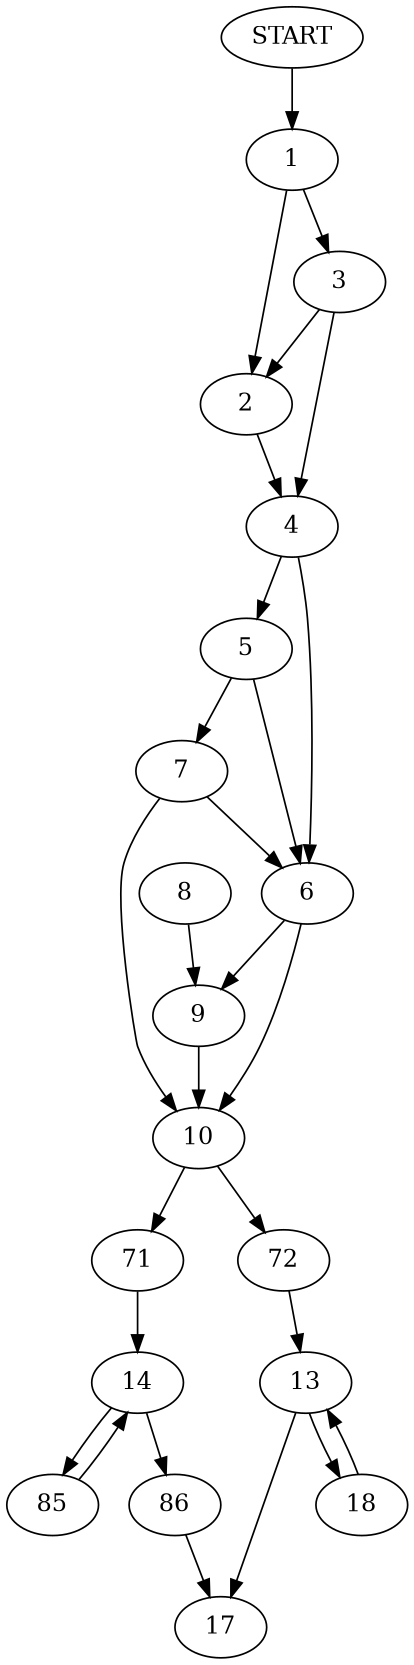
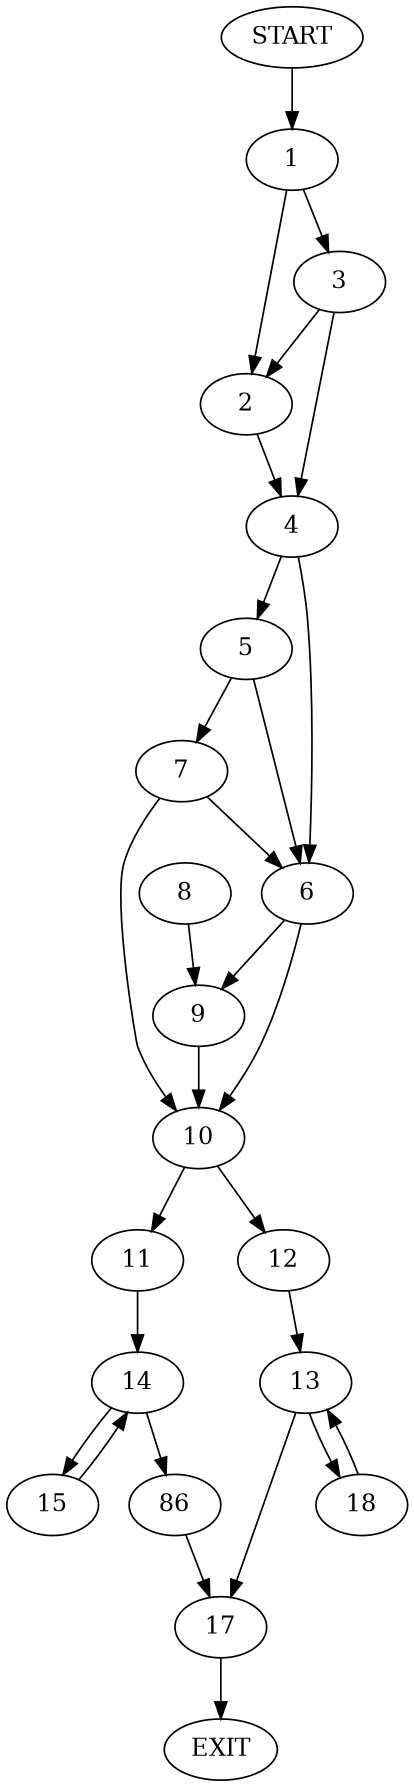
node "71": label "71" -> "11"
node "72": label "72" -> "12"
node "85": label "85" -> "15"
node "EXIT": added
